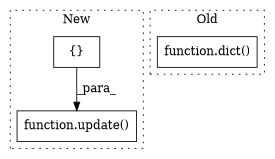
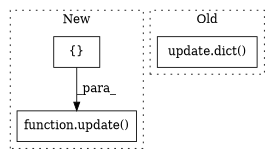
node "function.dict()": label "function.dict()" -> "update.dict()"
